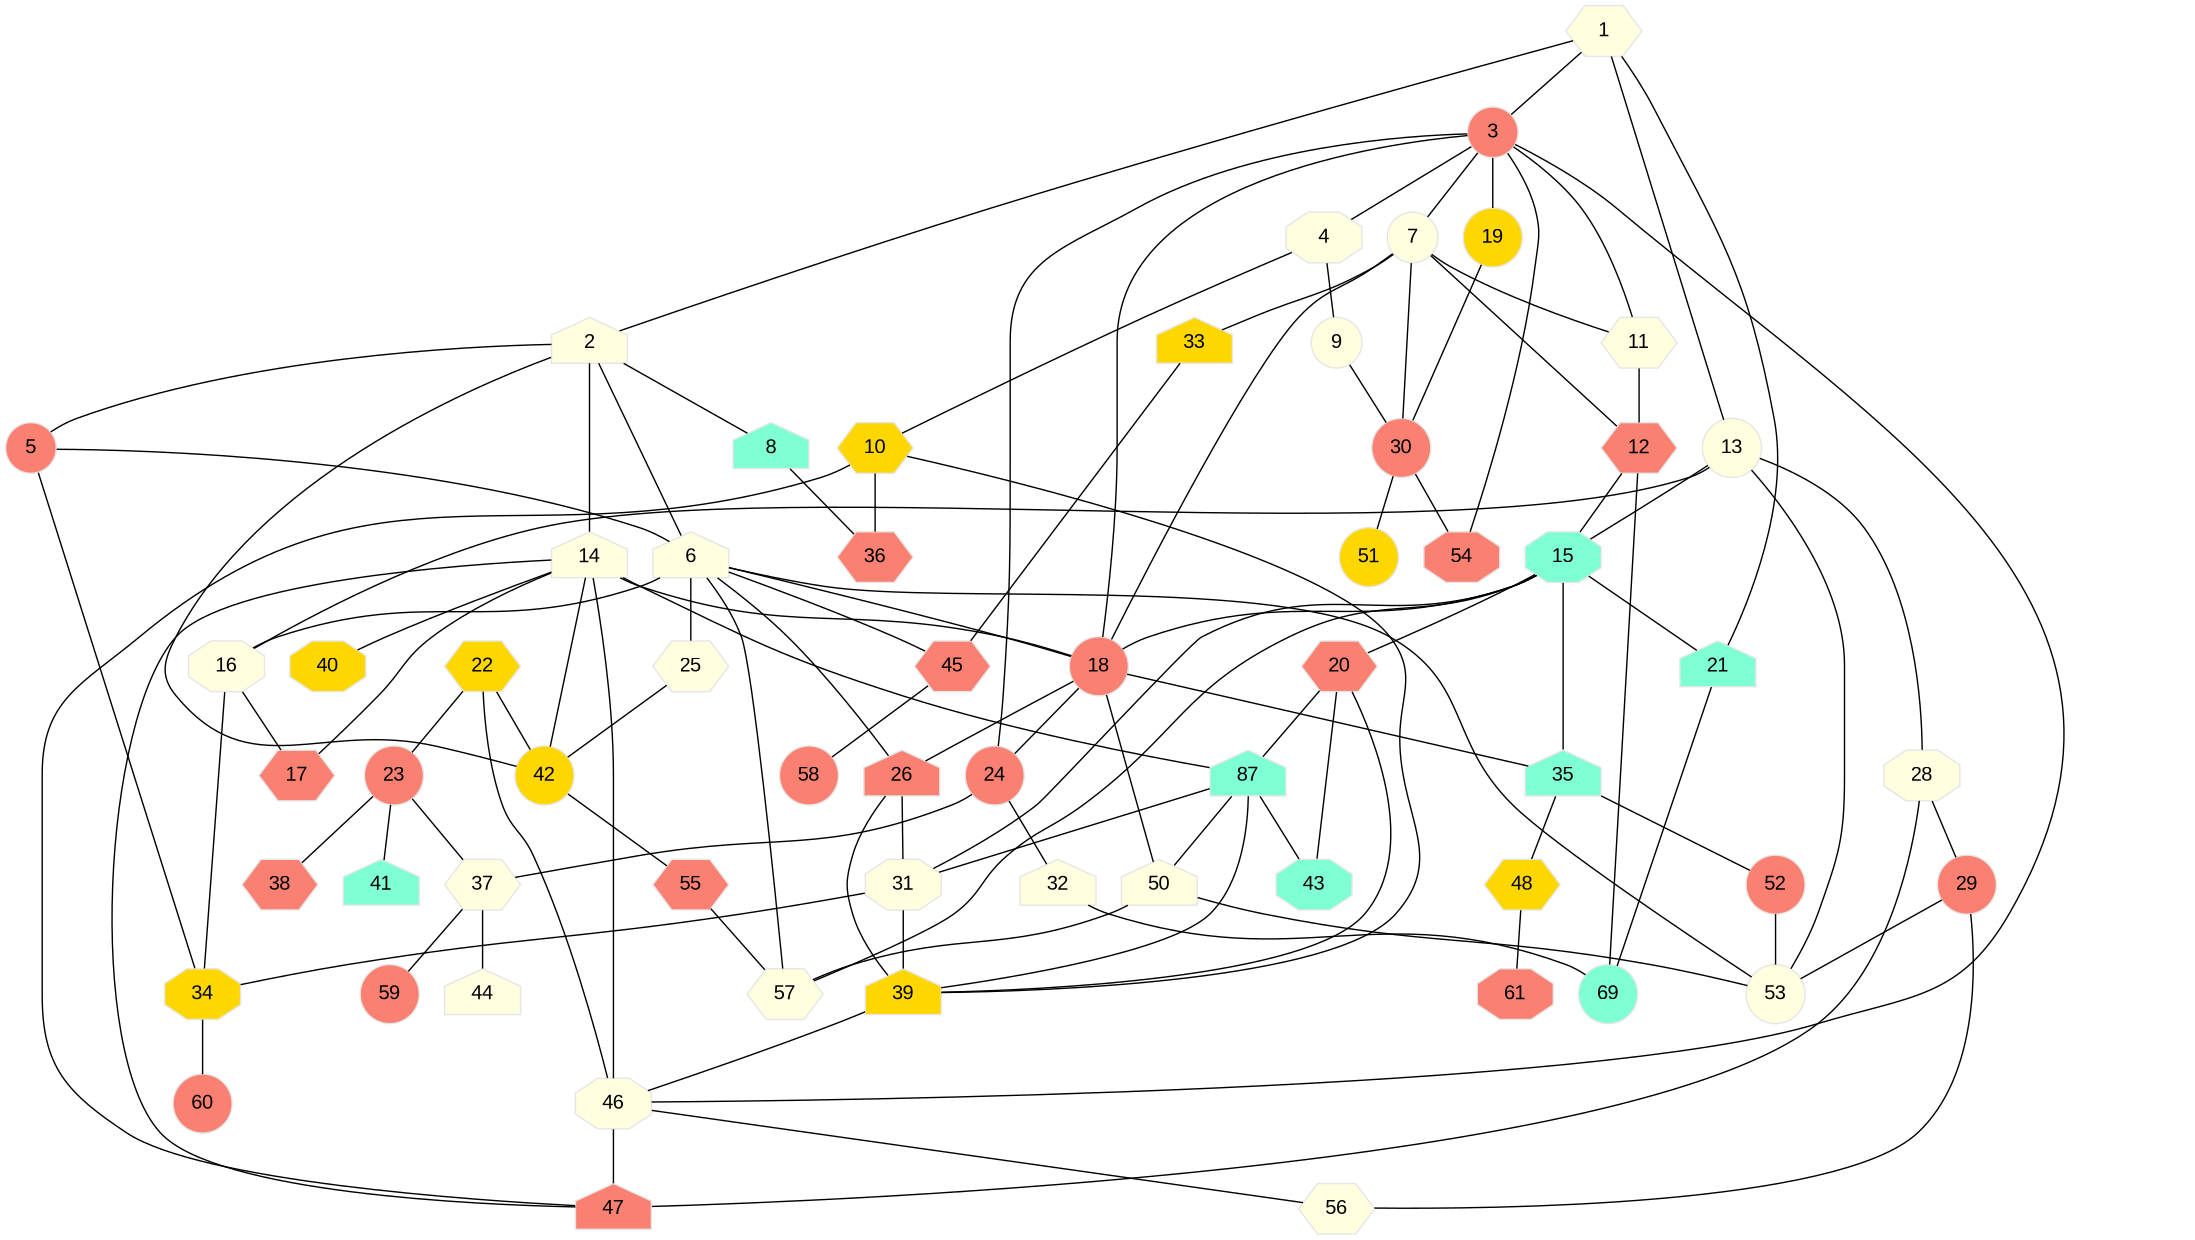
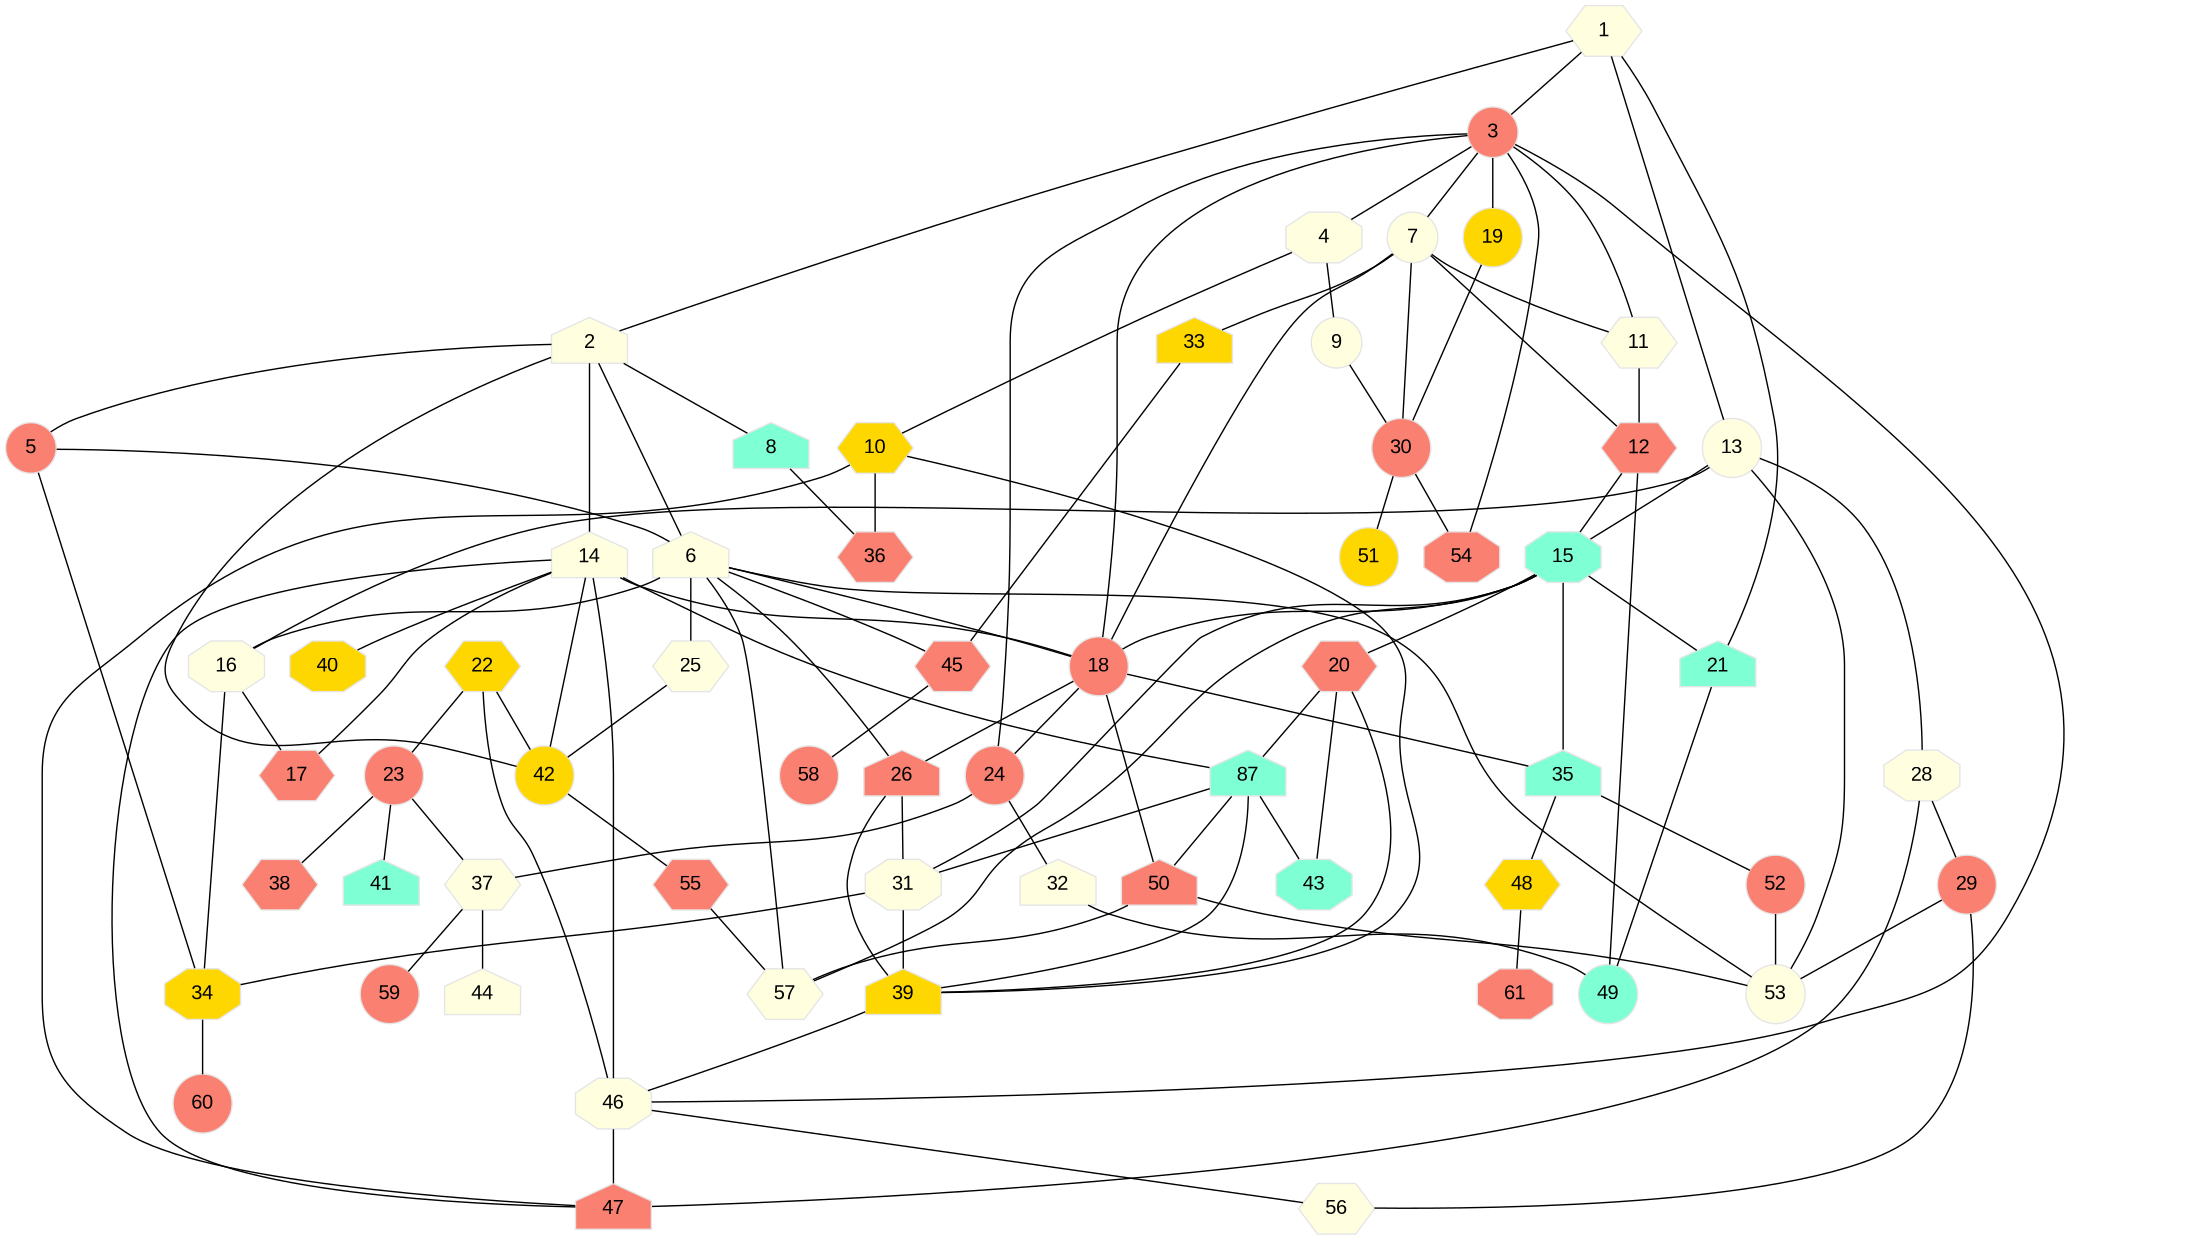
node "50": fillcolor lightyellow -> salmon
node "69": label "69" -> "49"
